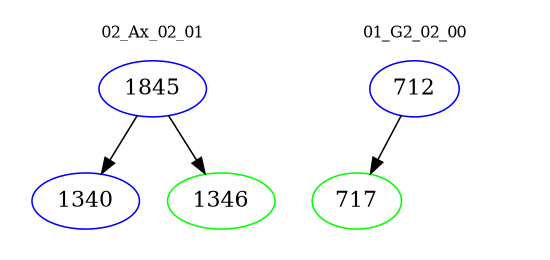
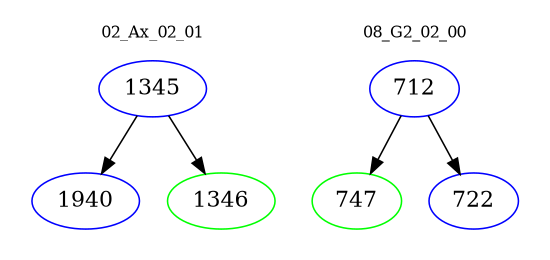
cluster "01_G2_02_00": label "01_G2_02_00" -> "08_G2_02_00"
node "1845": label "1845" -> "1345"
node "1340": label "1340" -> "1940"
node "717": label "717" -> "747"
node "722": added
